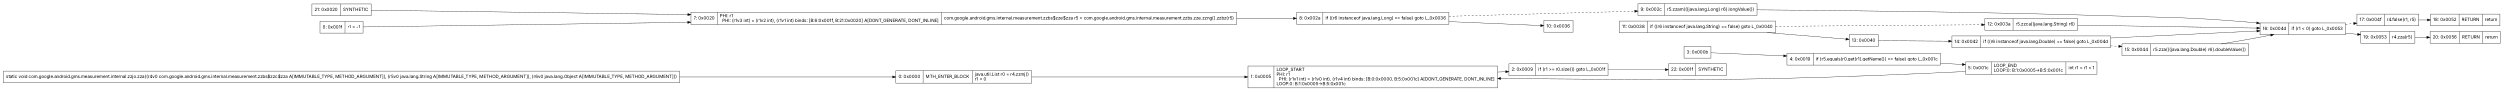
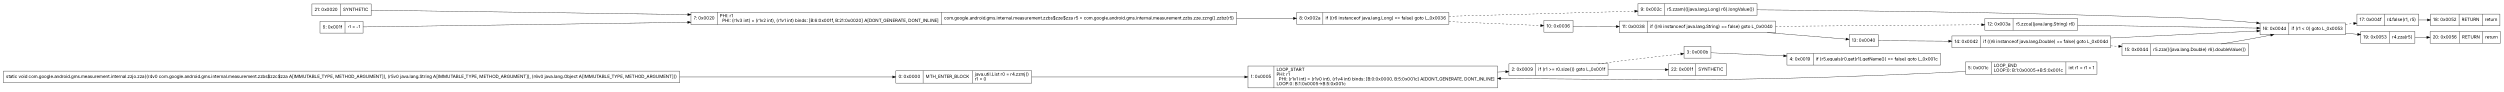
edge "8: 0x002a" -> "10: 0x0036": style solid -> dashed
edge "10: 0x0036" -> "11: 0x0038": added
edge "2: 0x0009" -> "3: 0x000b": added
edge "4: 0x0019" -> "5: 0x001c": removed
